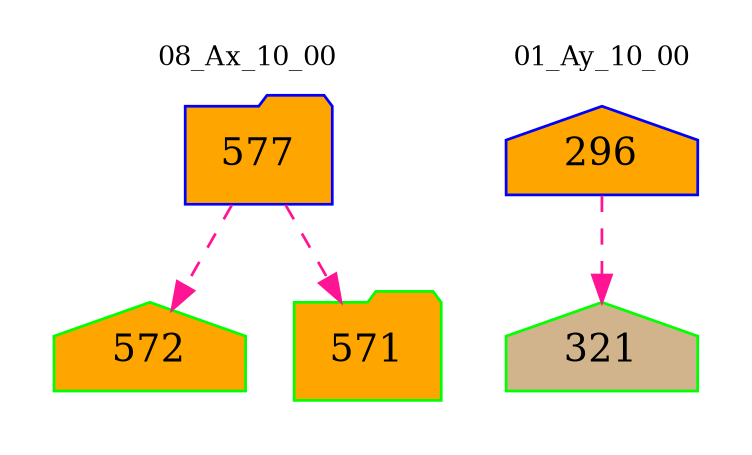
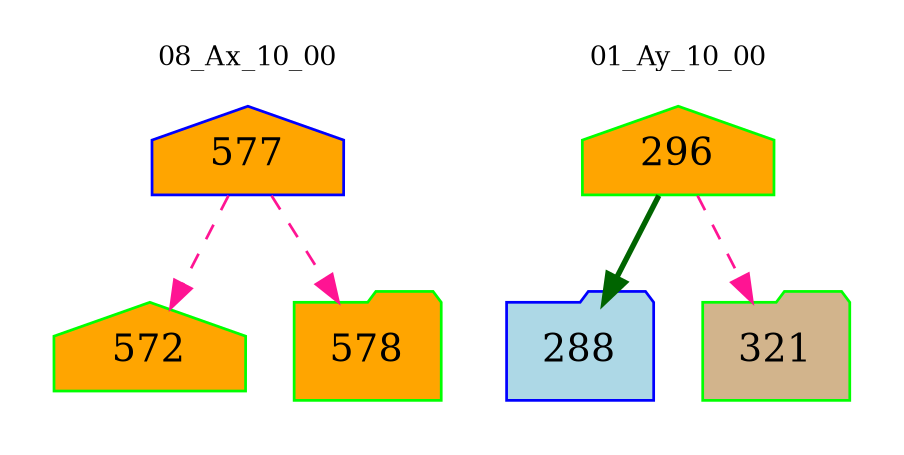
node "577": shape folder -> house
node "296": color blue -> green
node "571": label "571" -> "578"
node "288": added
node "321": shape house -> folder
